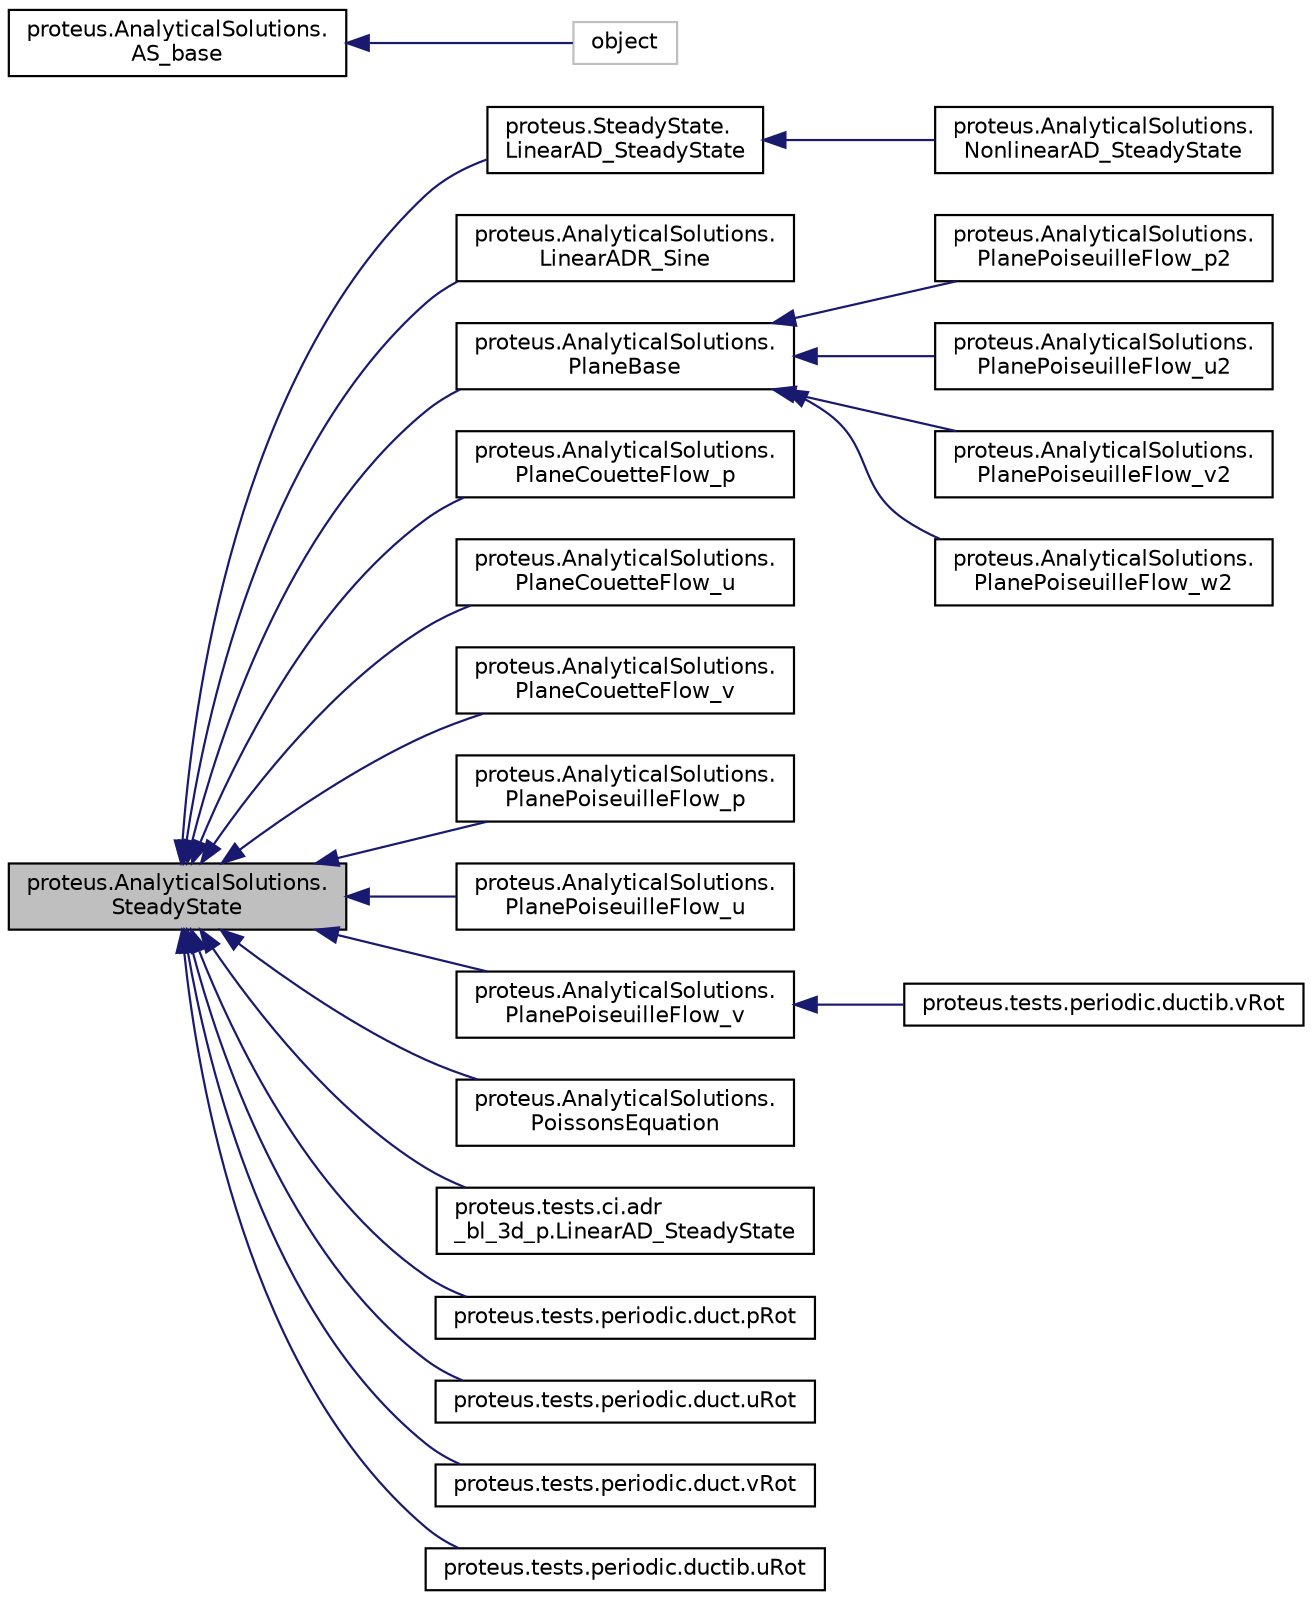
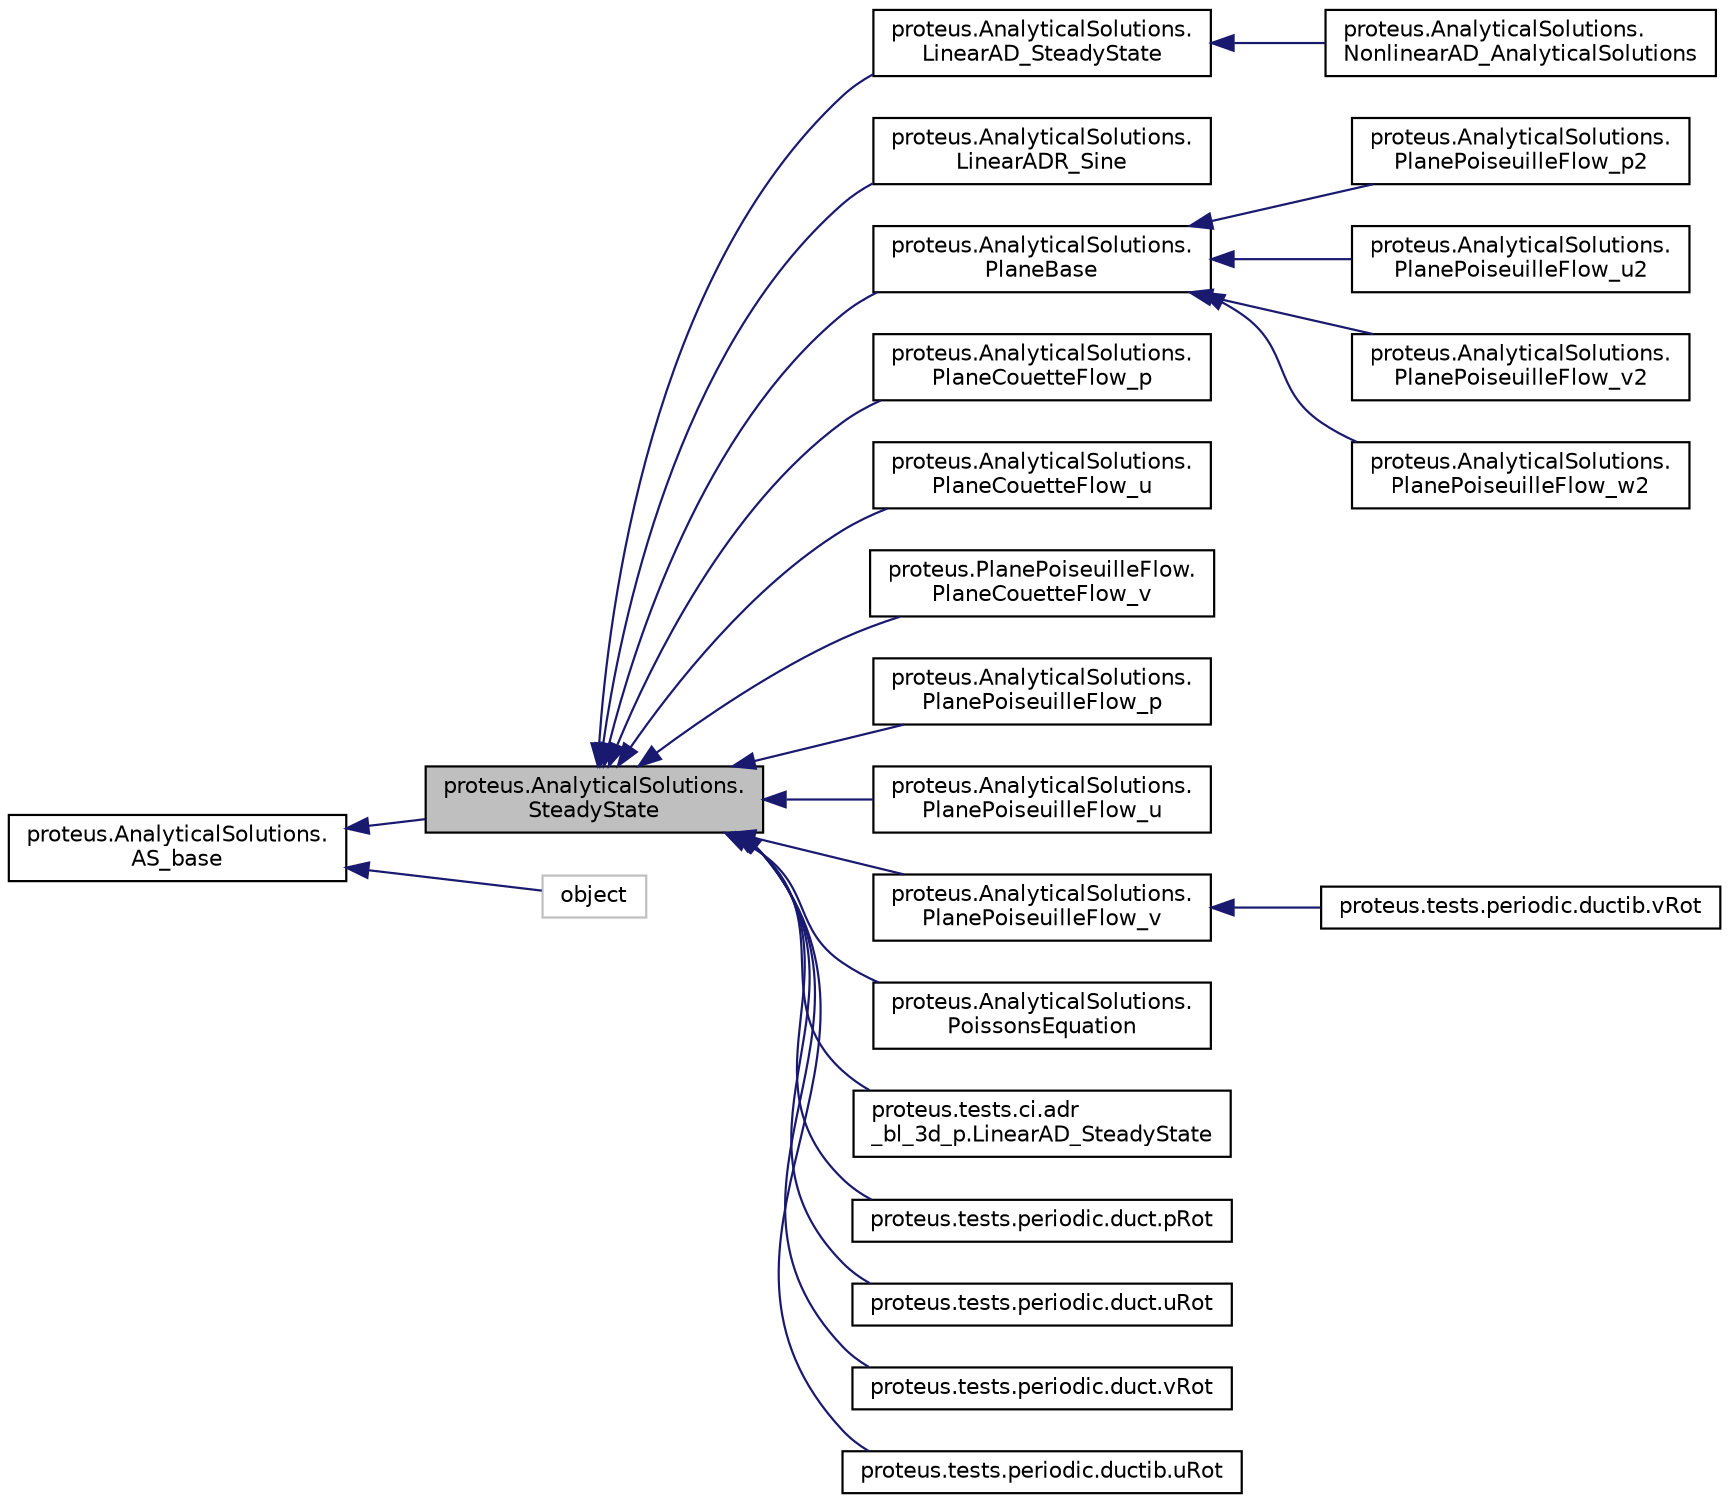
node "proteus.SteadyState. LinearAD_SteadyState": label "proteus.SteadyState. LinearAD_SteadyState" -> "proteus.AnalyticalSolutions. LinearAD_SteadyState"
node "proteus.AnalyticalSolutions. NonlinearAD_SteadyState": label "proteus.AnalyticalSolutions. NonlinearAD_SteadyState" -> "proteus.AnalyticalSolutions. NonlinearAD_AnalyticalSolutions"
node "proteus.AnalyticalSolutions. PlaneCouetteFlow_v": label "proteus.AnalyticalSolutions. PlaneCouetteFlow_v" -> "proteus.PlanePoiseuilleFlow. PlaneCouetteFlow_v"
edge "proteus.AnalyticalSolutions. SteadyState" -> "proteus.AnalyticalSolutions. AS_base": added
